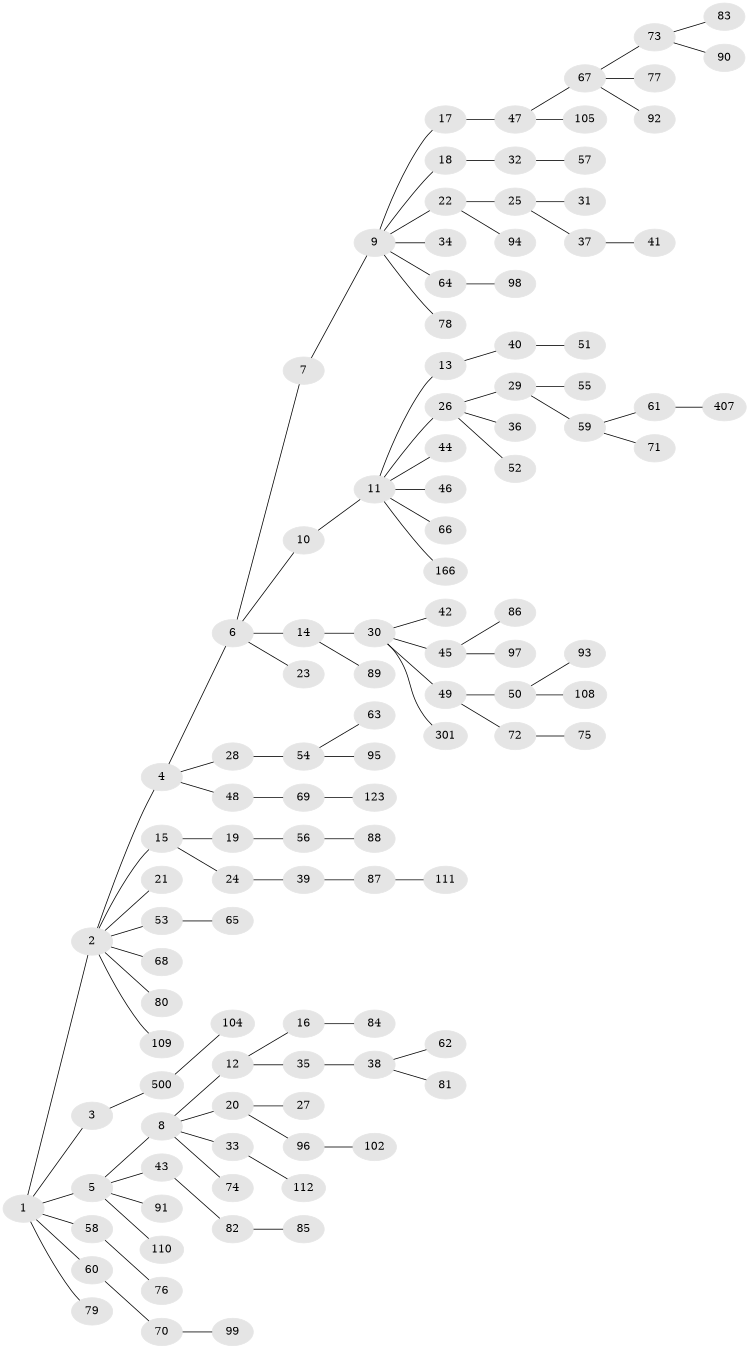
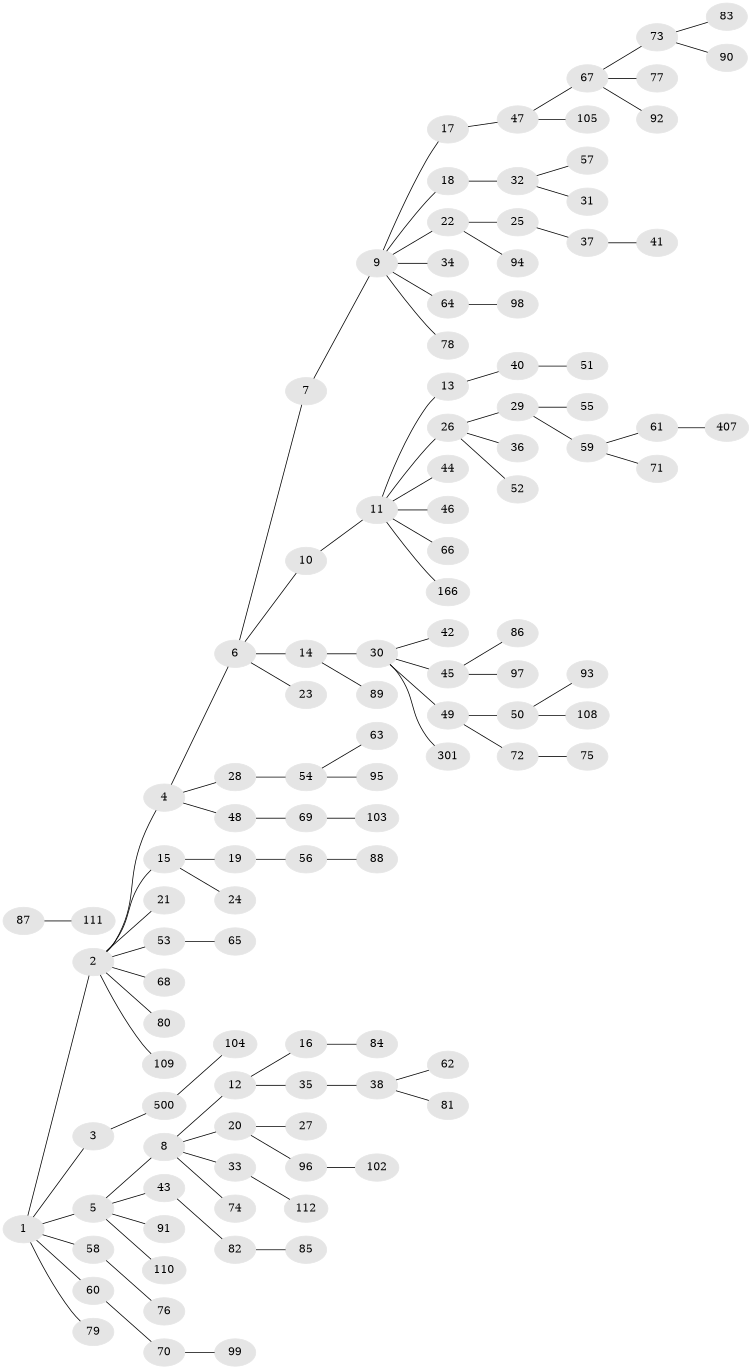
edge "25" -- "31": now "32" -- "31"
node "123": label "123" -> "103"
node "39": removed
